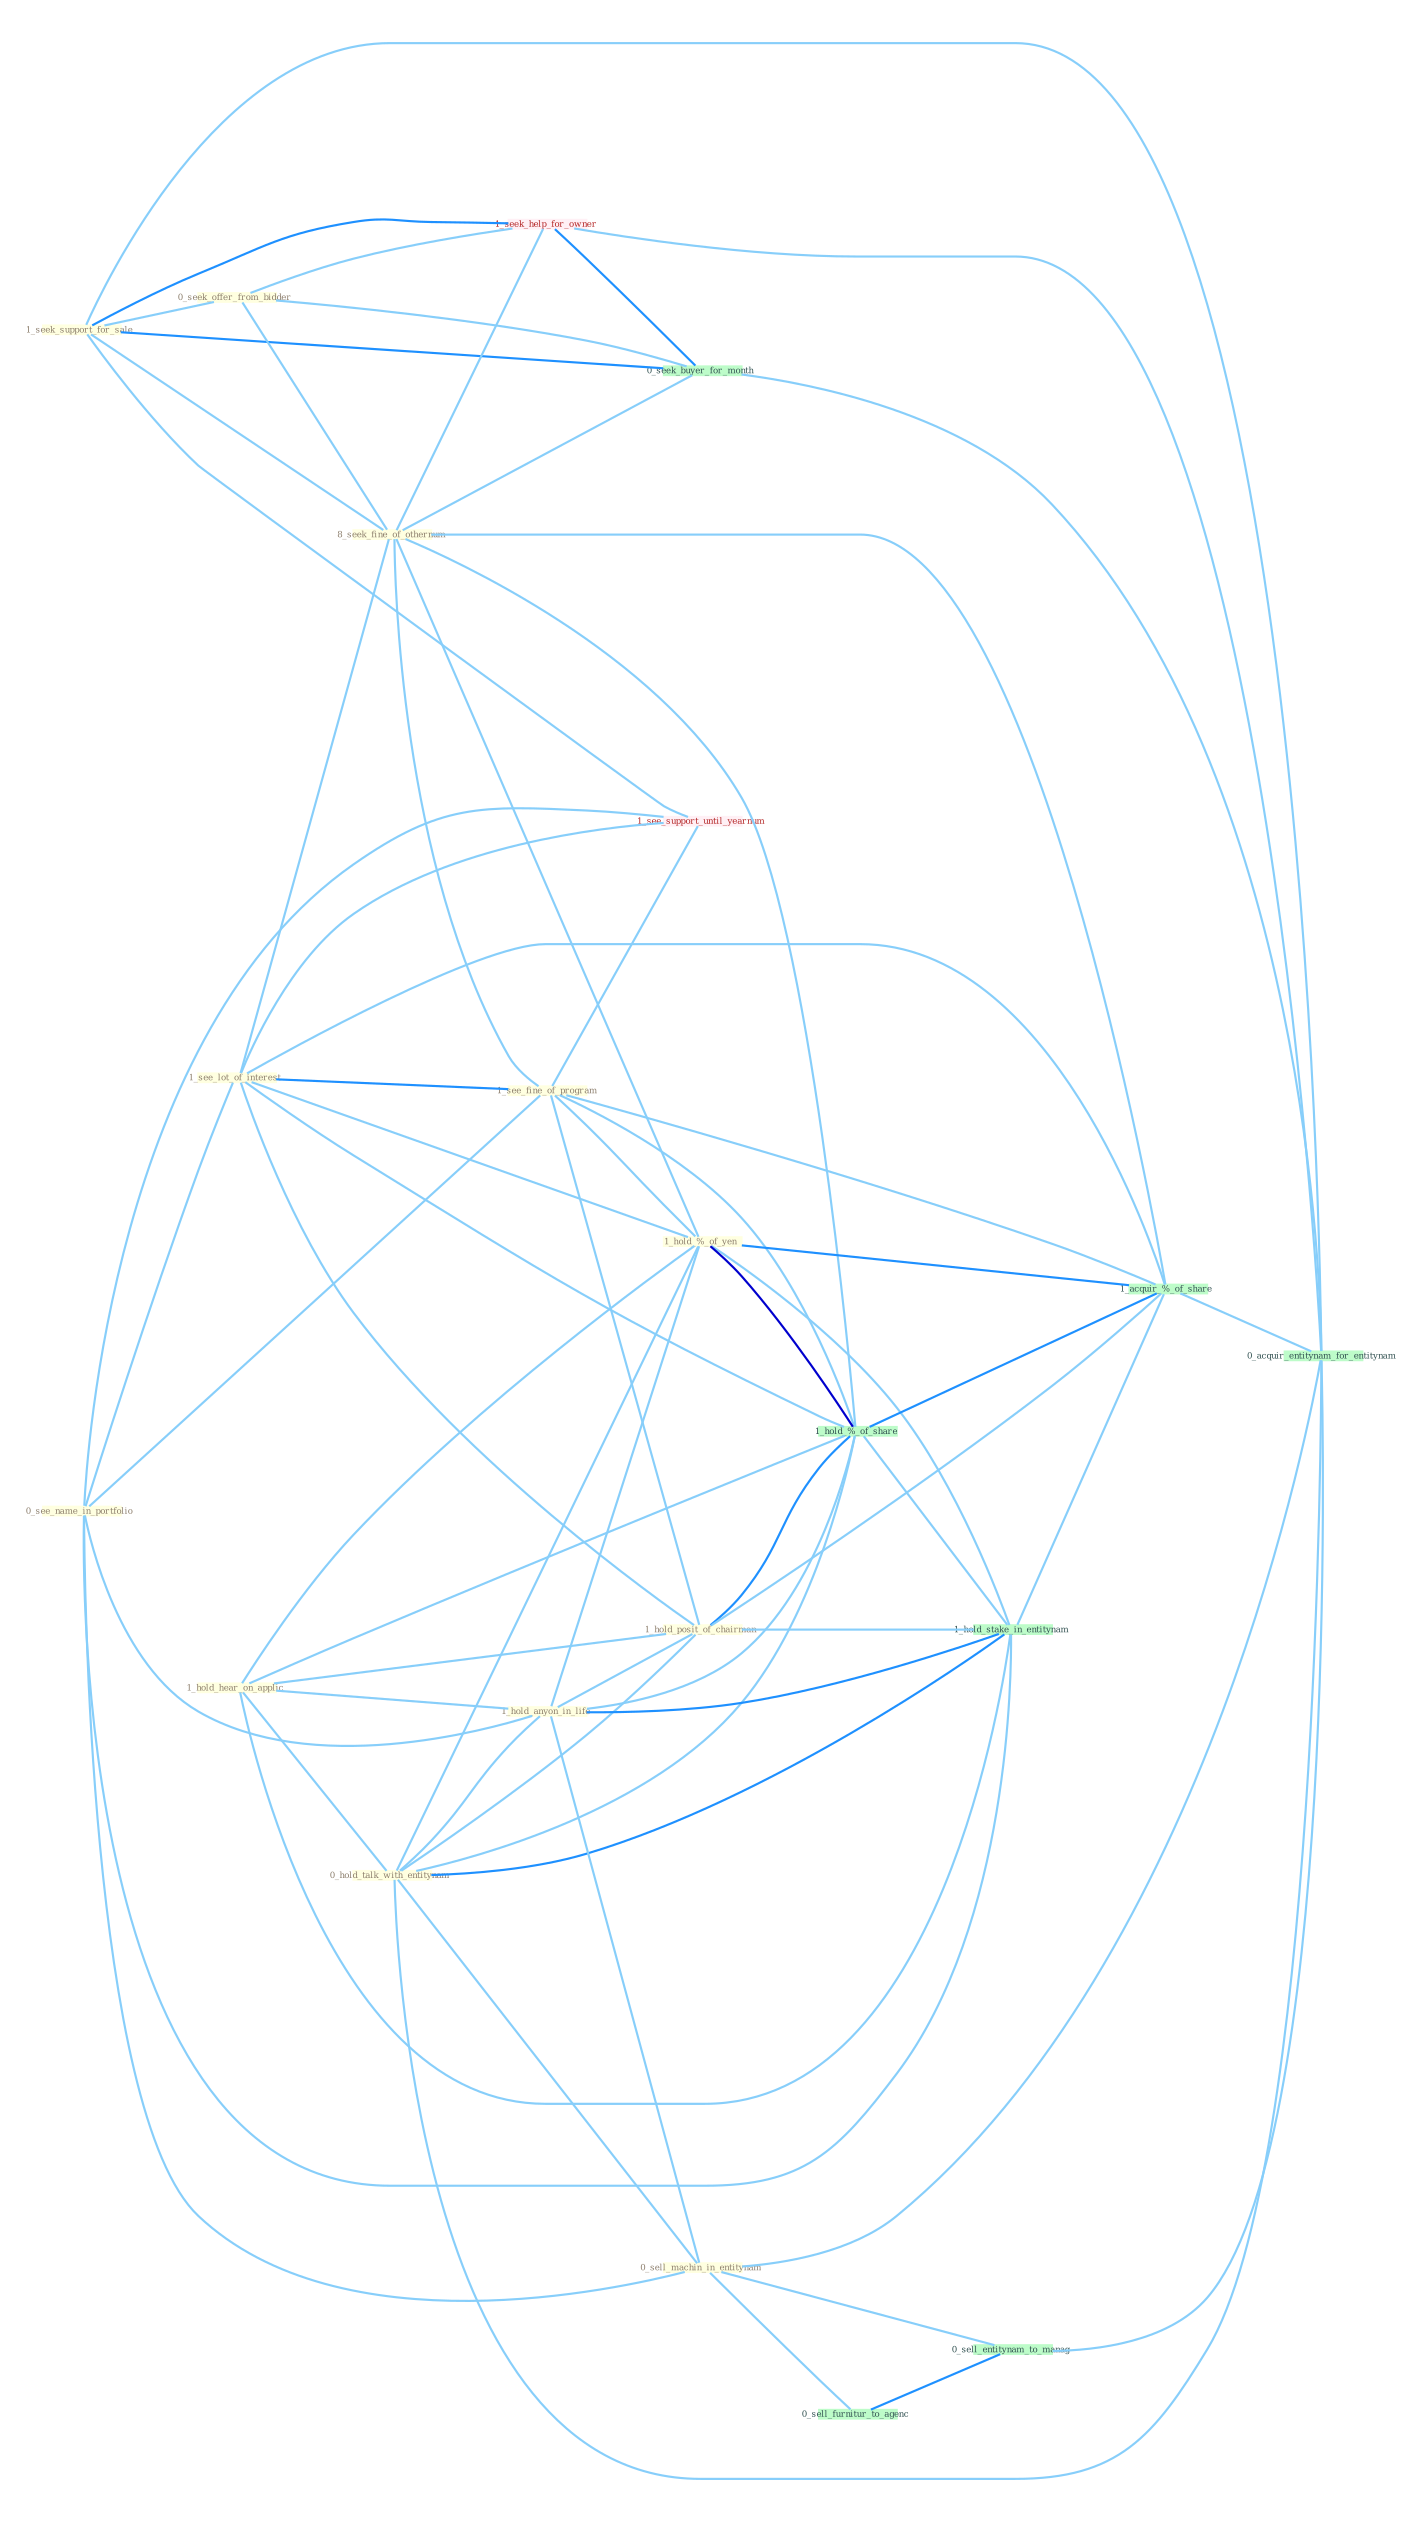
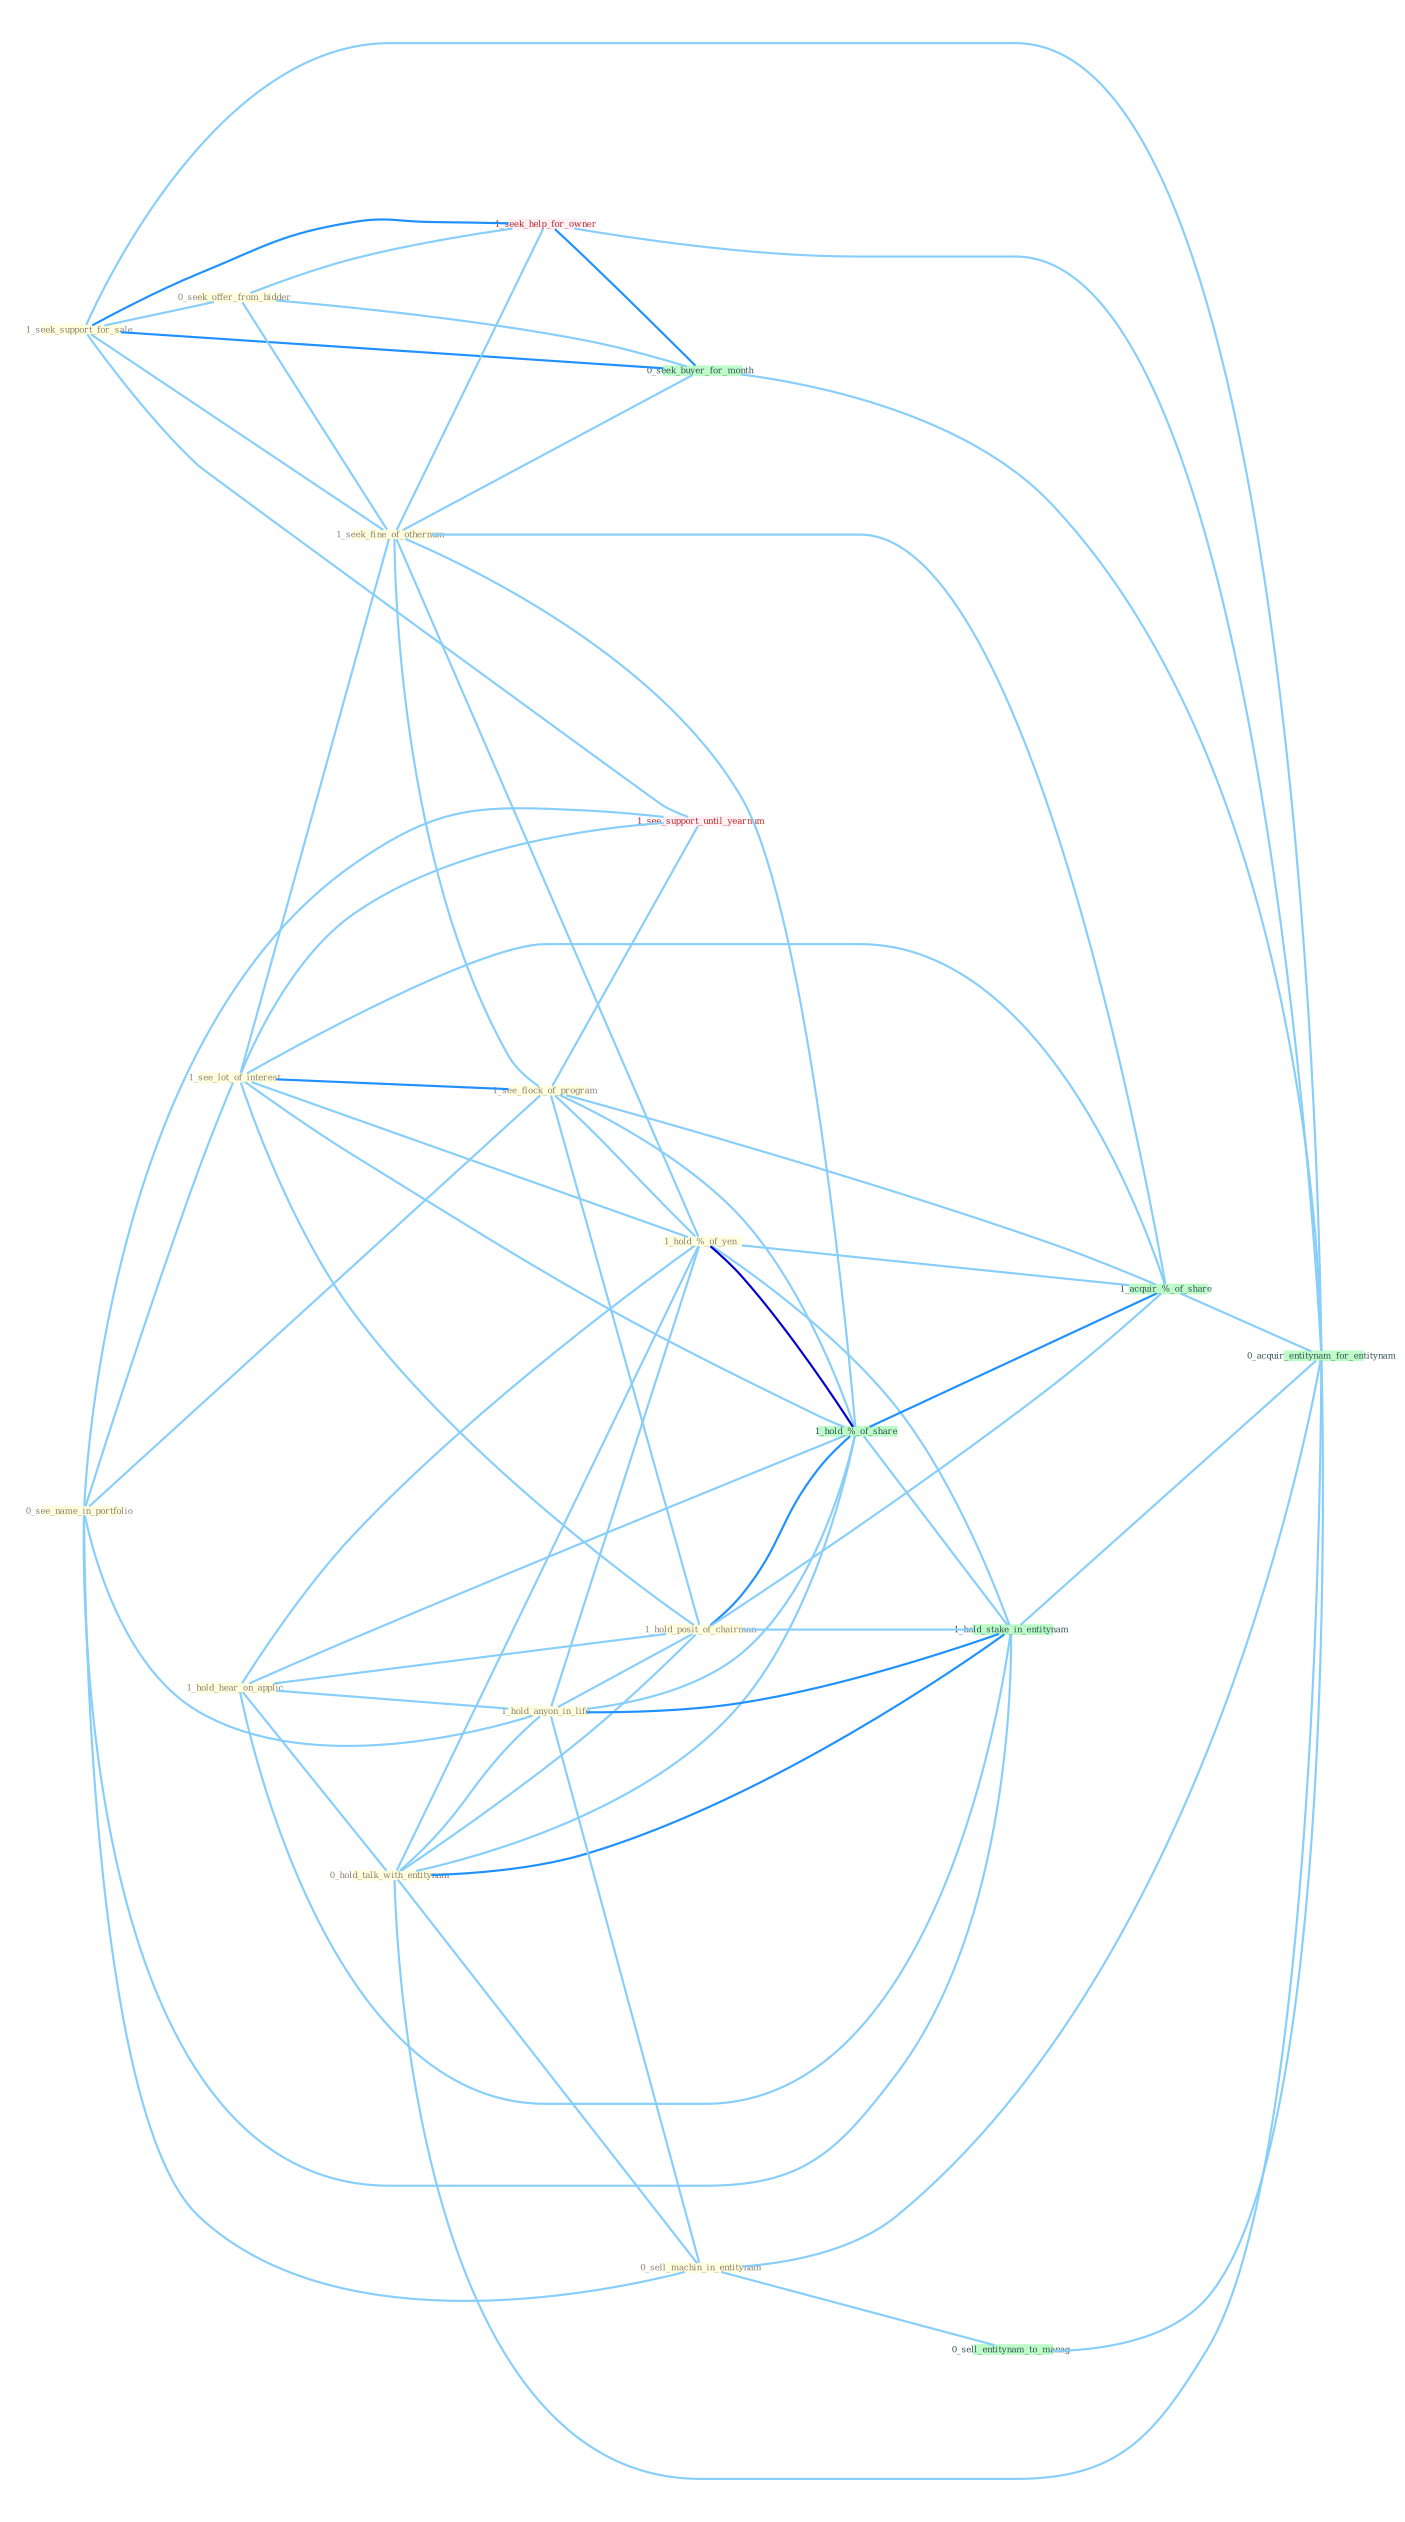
node "8_seek_fine_of_othernum": label "8_seek_fine_of_othernum" -> "1_seek_fine_of_othernum"
node "1_see_fine_of_program": label "1_see_fine_of_program" -> "1_see_flock_of_program"
edge "1_hold_%_of_yen" -- "1_acquir_%_of_share": color #1e90ff -> #87cefa
edge "1_acquir_%_of_share" -- "1_hold_stake_in_entitynam": now "0_acquir_entitynam_for_entitynam" -- "1_hold_stake_in_entitynam"
node "0_sell_furnitur_to_agenc": removed
